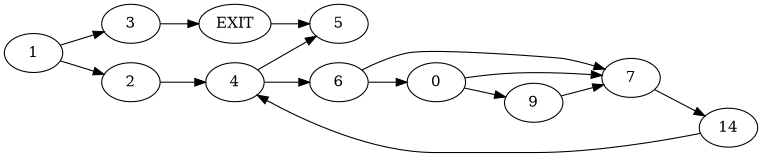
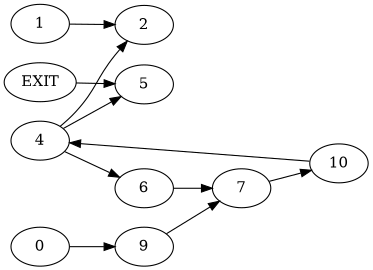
node "3": removed
edge "0" -> "7": removed
edge "2" -> "4": reversed
edge "6" -> "0": removed
node "14": label "14" -> "10"
